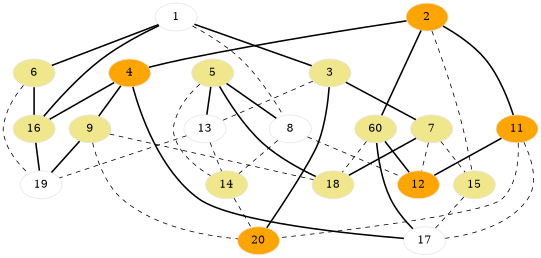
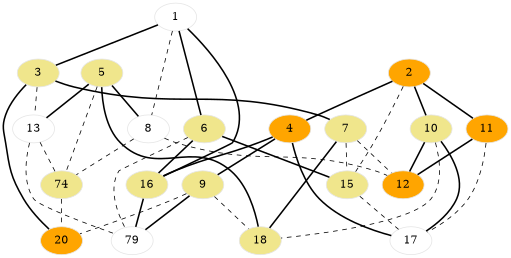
node "60": label "60" -> "10"
edge "6" -- "15": added
node "19": label "19" -> "79"
node "14": label "14" -> "74"
edge "11" -- "20": removed
